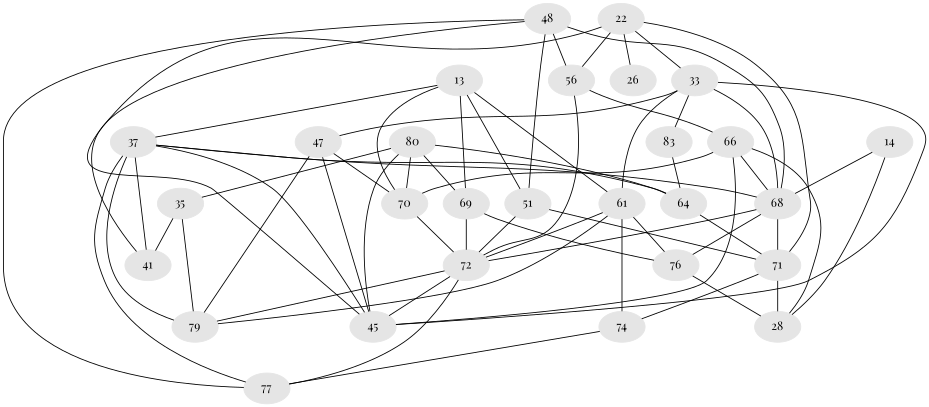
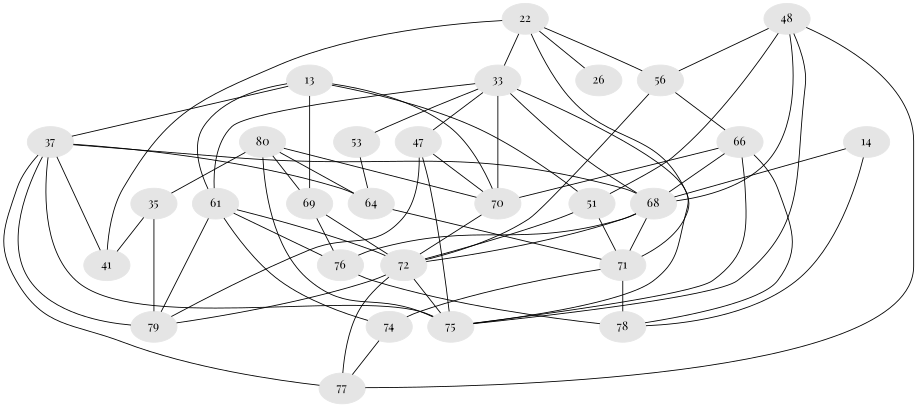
node "83": label "83" -> "53"
edge "33" -- "70": added
node "45": label "45" -> "75"
node "28": label "28" -> "78"
